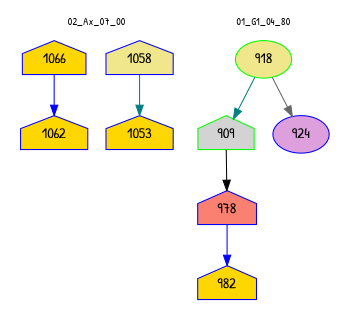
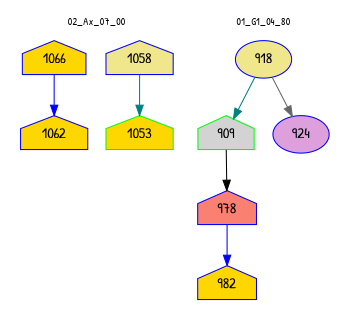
node "918": color green -> blue
node "1053": color blue -> green
